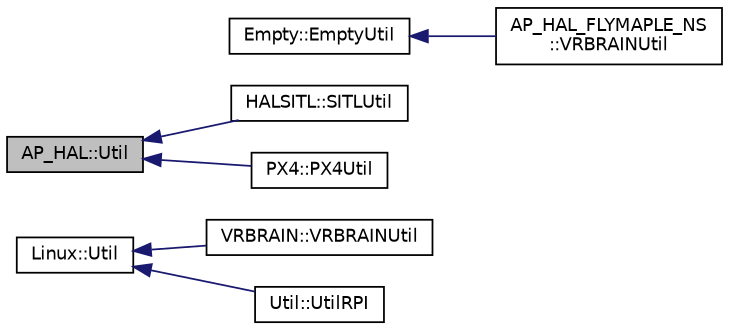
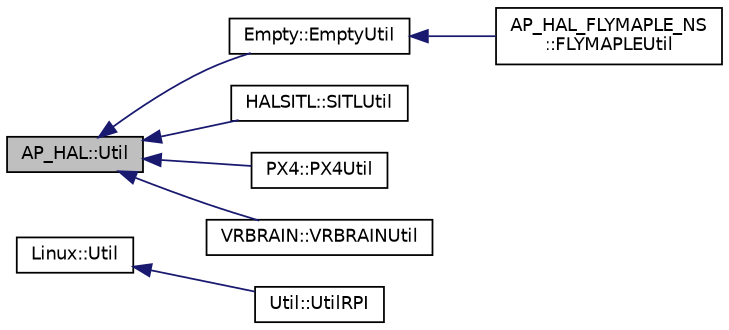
node "AP_HAL_FLYMAPLE_NS ::VRBRAINUtil": label "AP_HAL_FLYMAPLE_NS ::VRBRAINUtil" -> "AP_HAL_FLYMAPLE_NS ::FLYMAPLEUtil"
edge "Empty::EmptyUtil" -> "AP_HAL::Util": added
edge "VRBRAIN::VRBRAINUtil" -> "Linux::Util": now "VRBRAIN::VRBRAINUtil" -> "AP_HAL::Util"
